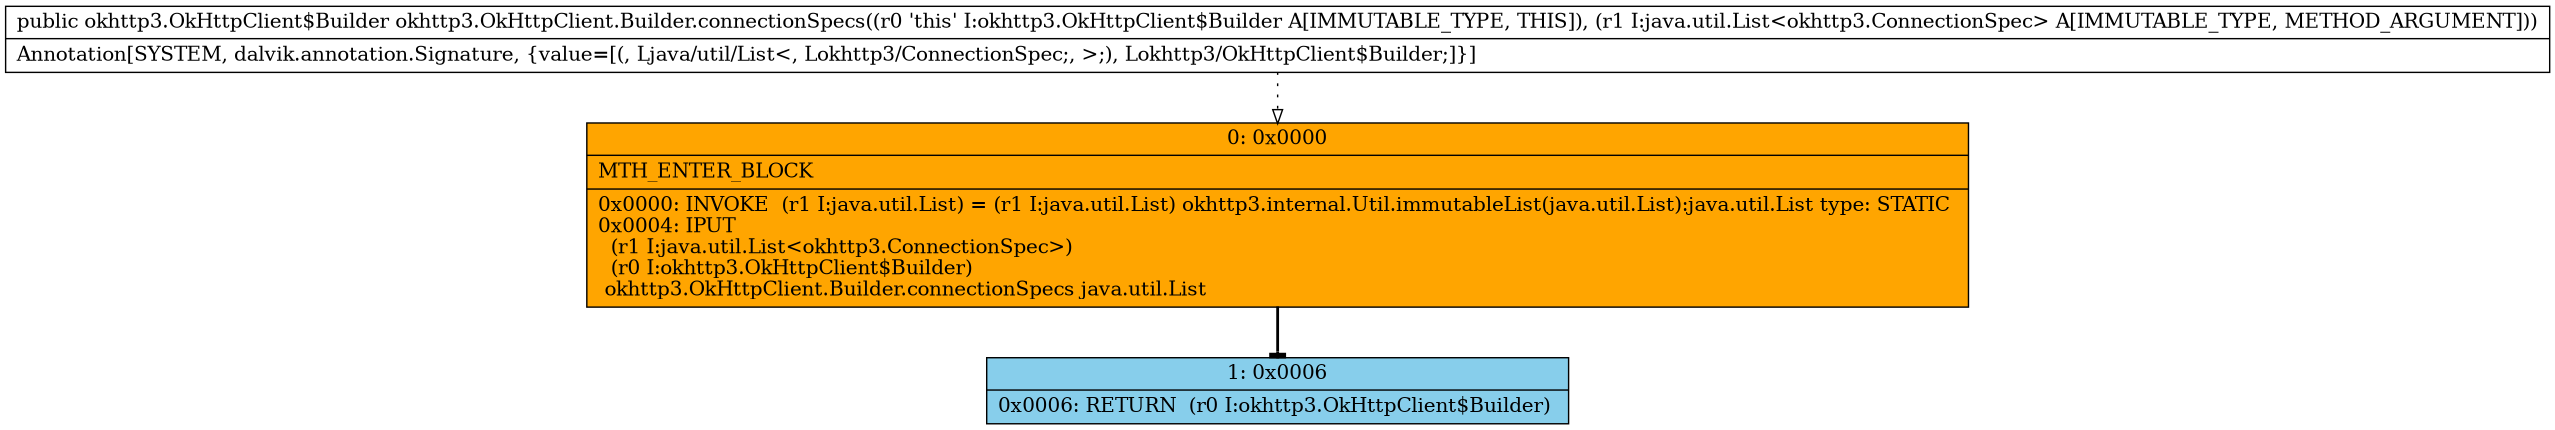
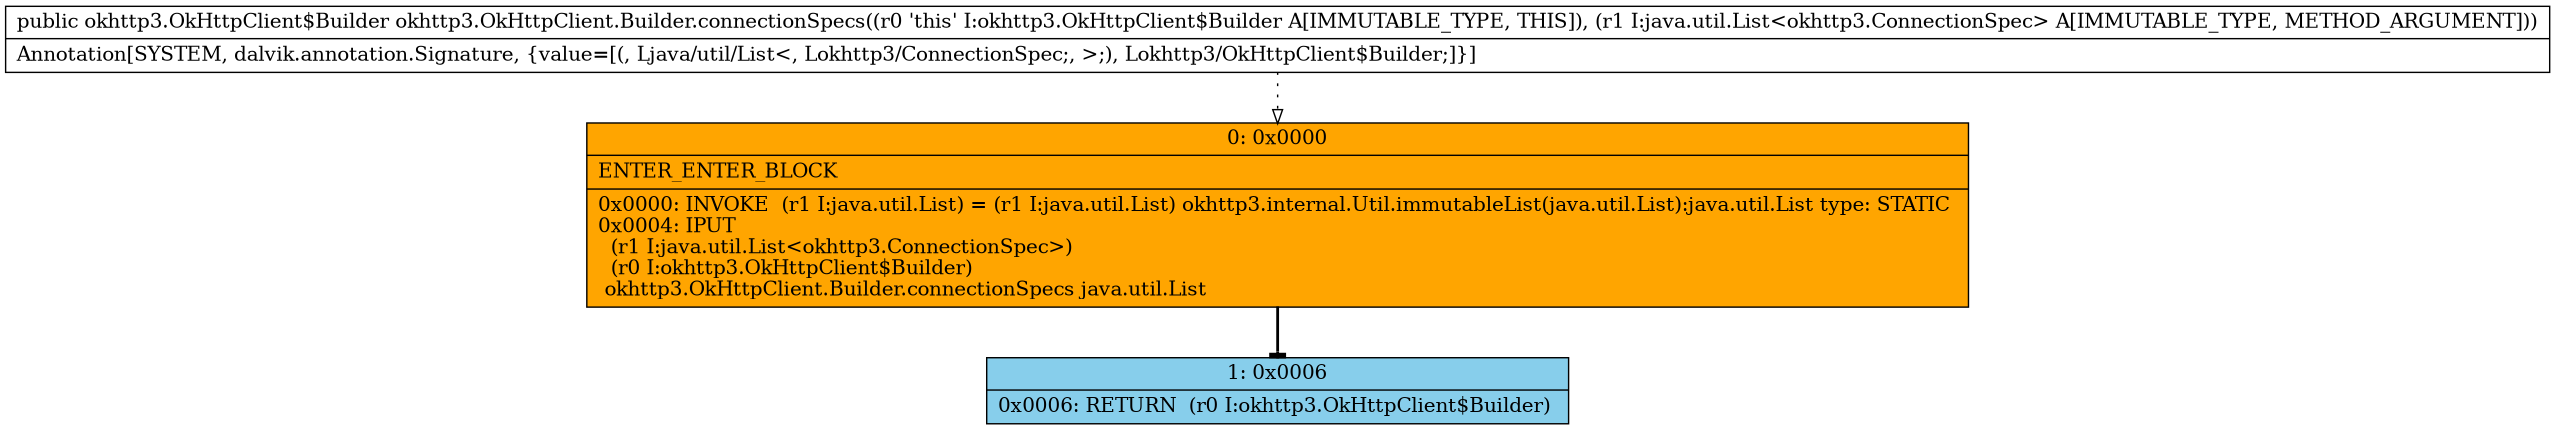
node "0: 0x0000": text "MTH_ENTER_BLOCK" -> "ENTER_ENTER_BLOCK"
